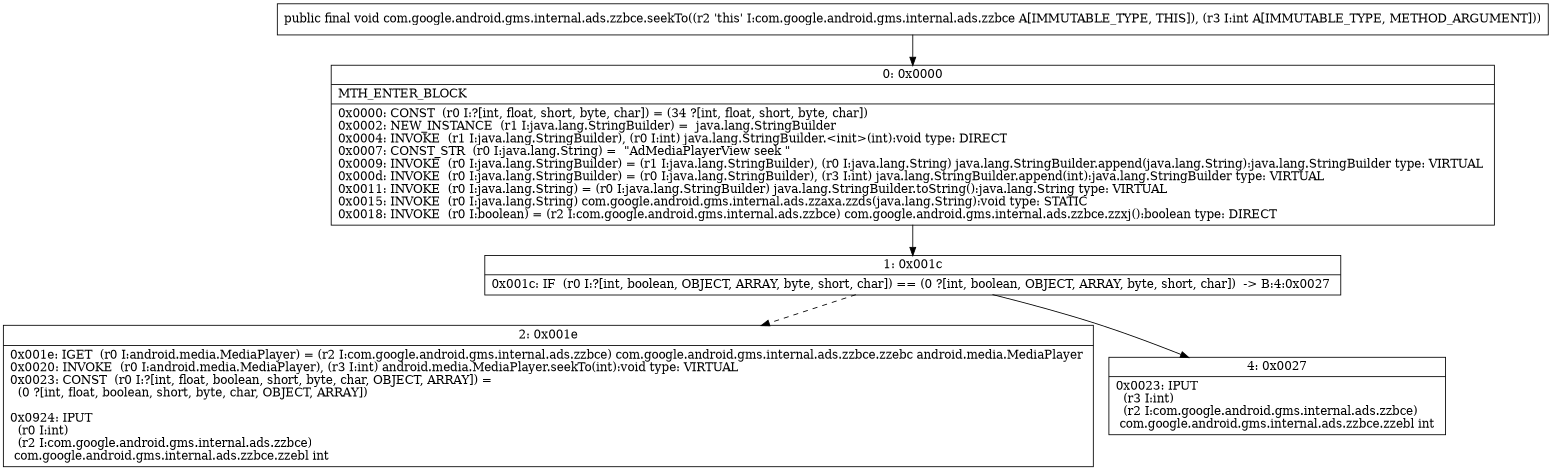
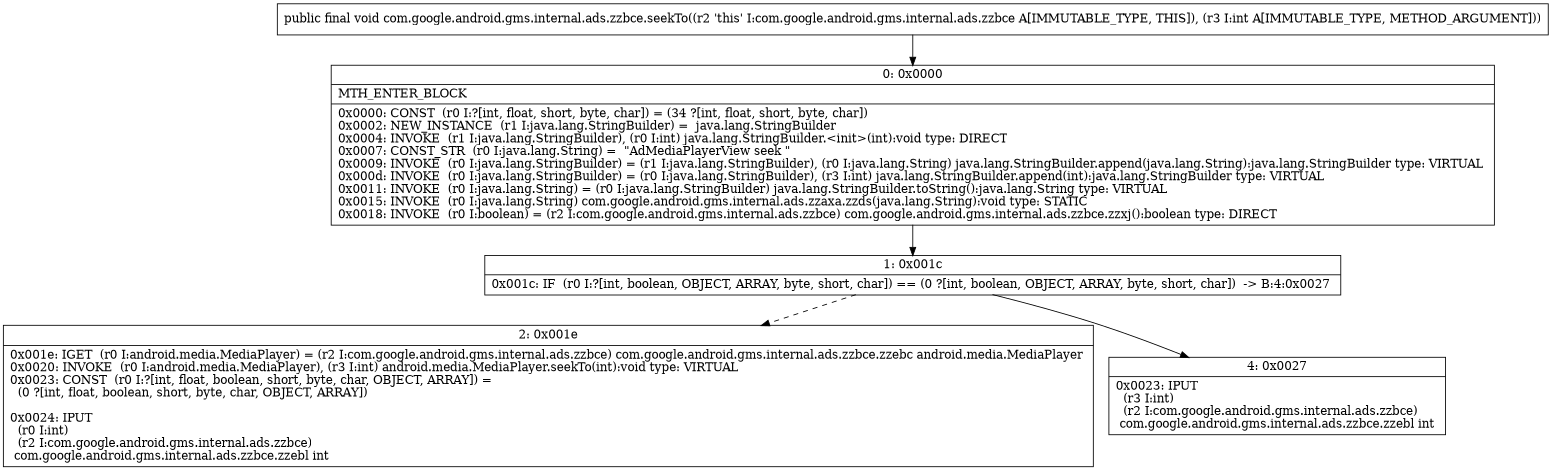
node "2: 0x001e": text "0x0924: IPUT" -> "0x0024: IPUT"
